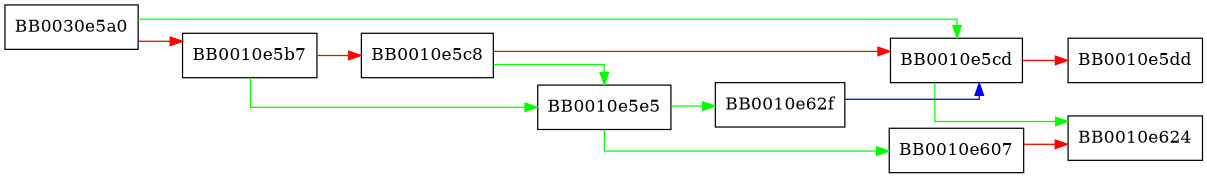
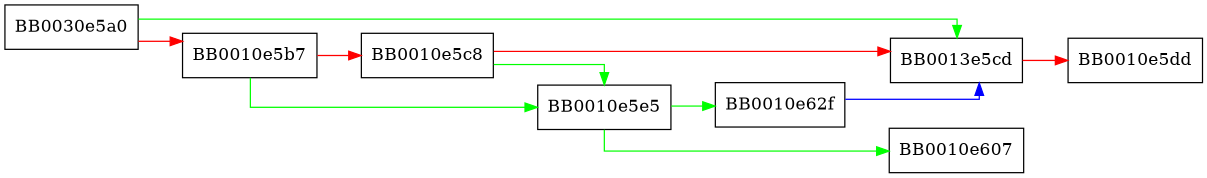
node "BB0010e5cd": label "BB0010e5cd" -> "BB0013e5cd"
node "BB0010e624": removed
